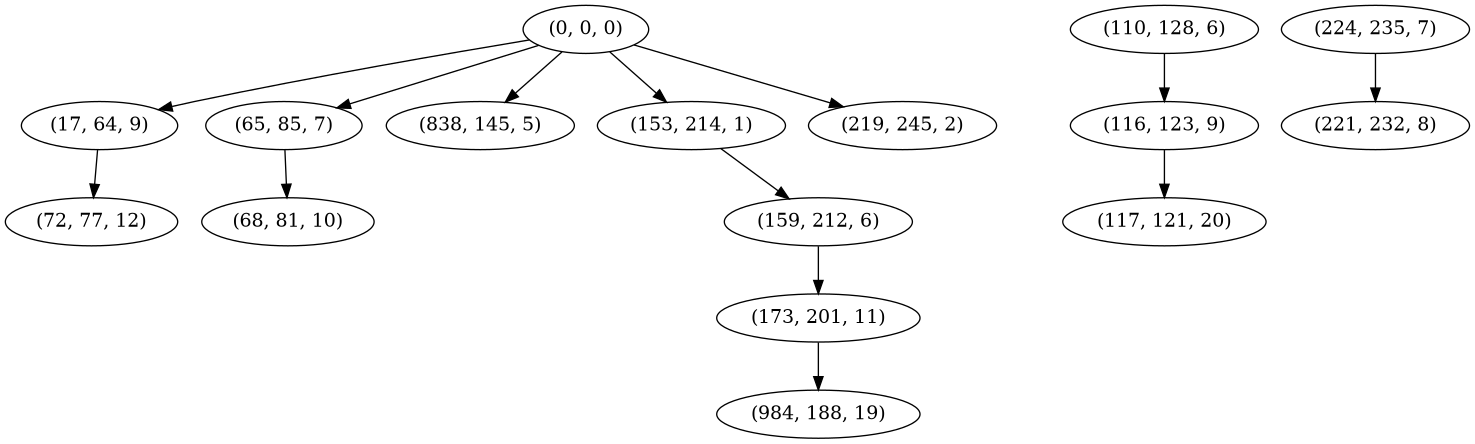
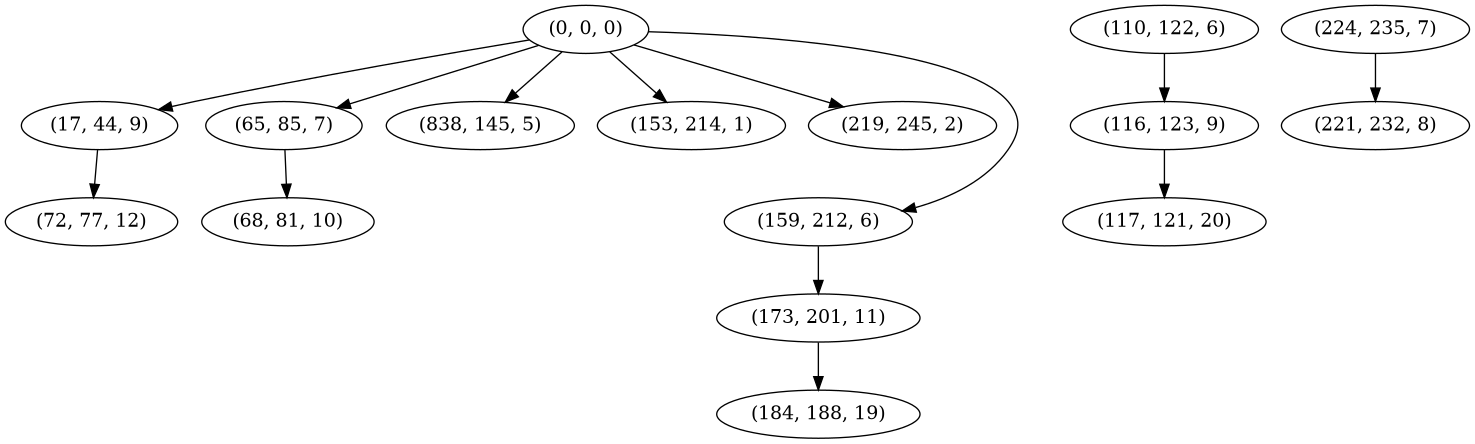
node "(110, 128, 6)": label "(110, 128, 6)" -> "(110, 122, 6)"
node "(17, 64, 9)": label "(17, 64, 9)" -> "(17, 44, 9)"
edge "(153, 214, 1)" -> "(159, 212, 6)": now "(0, 0, 0)" -> "(159, 212, 6)"
node "(984, 188, 19)": label "(984, 188, 19)" -> "(184, 188, 19)"
